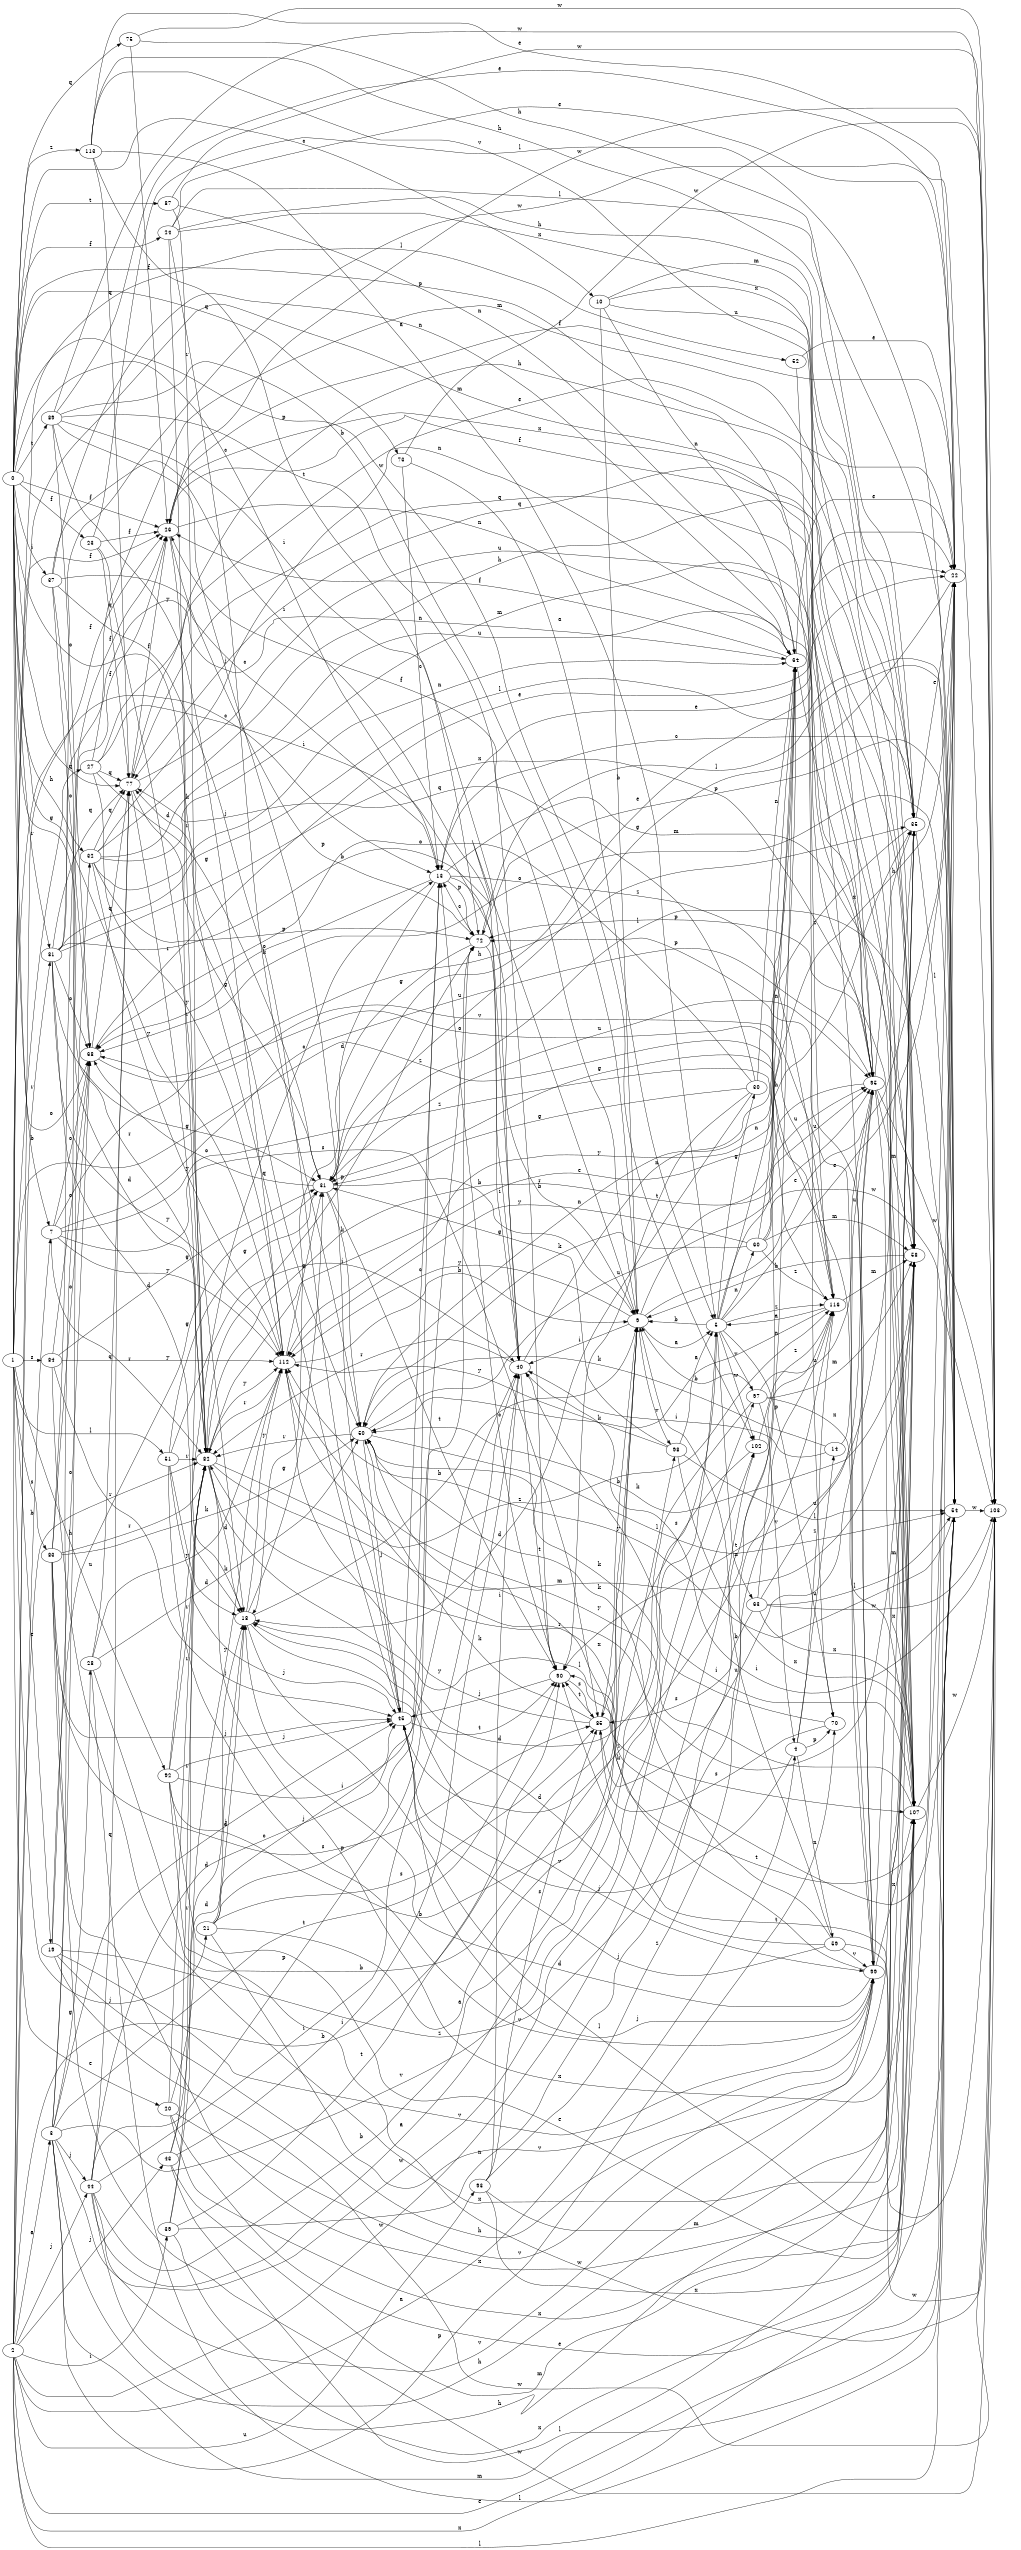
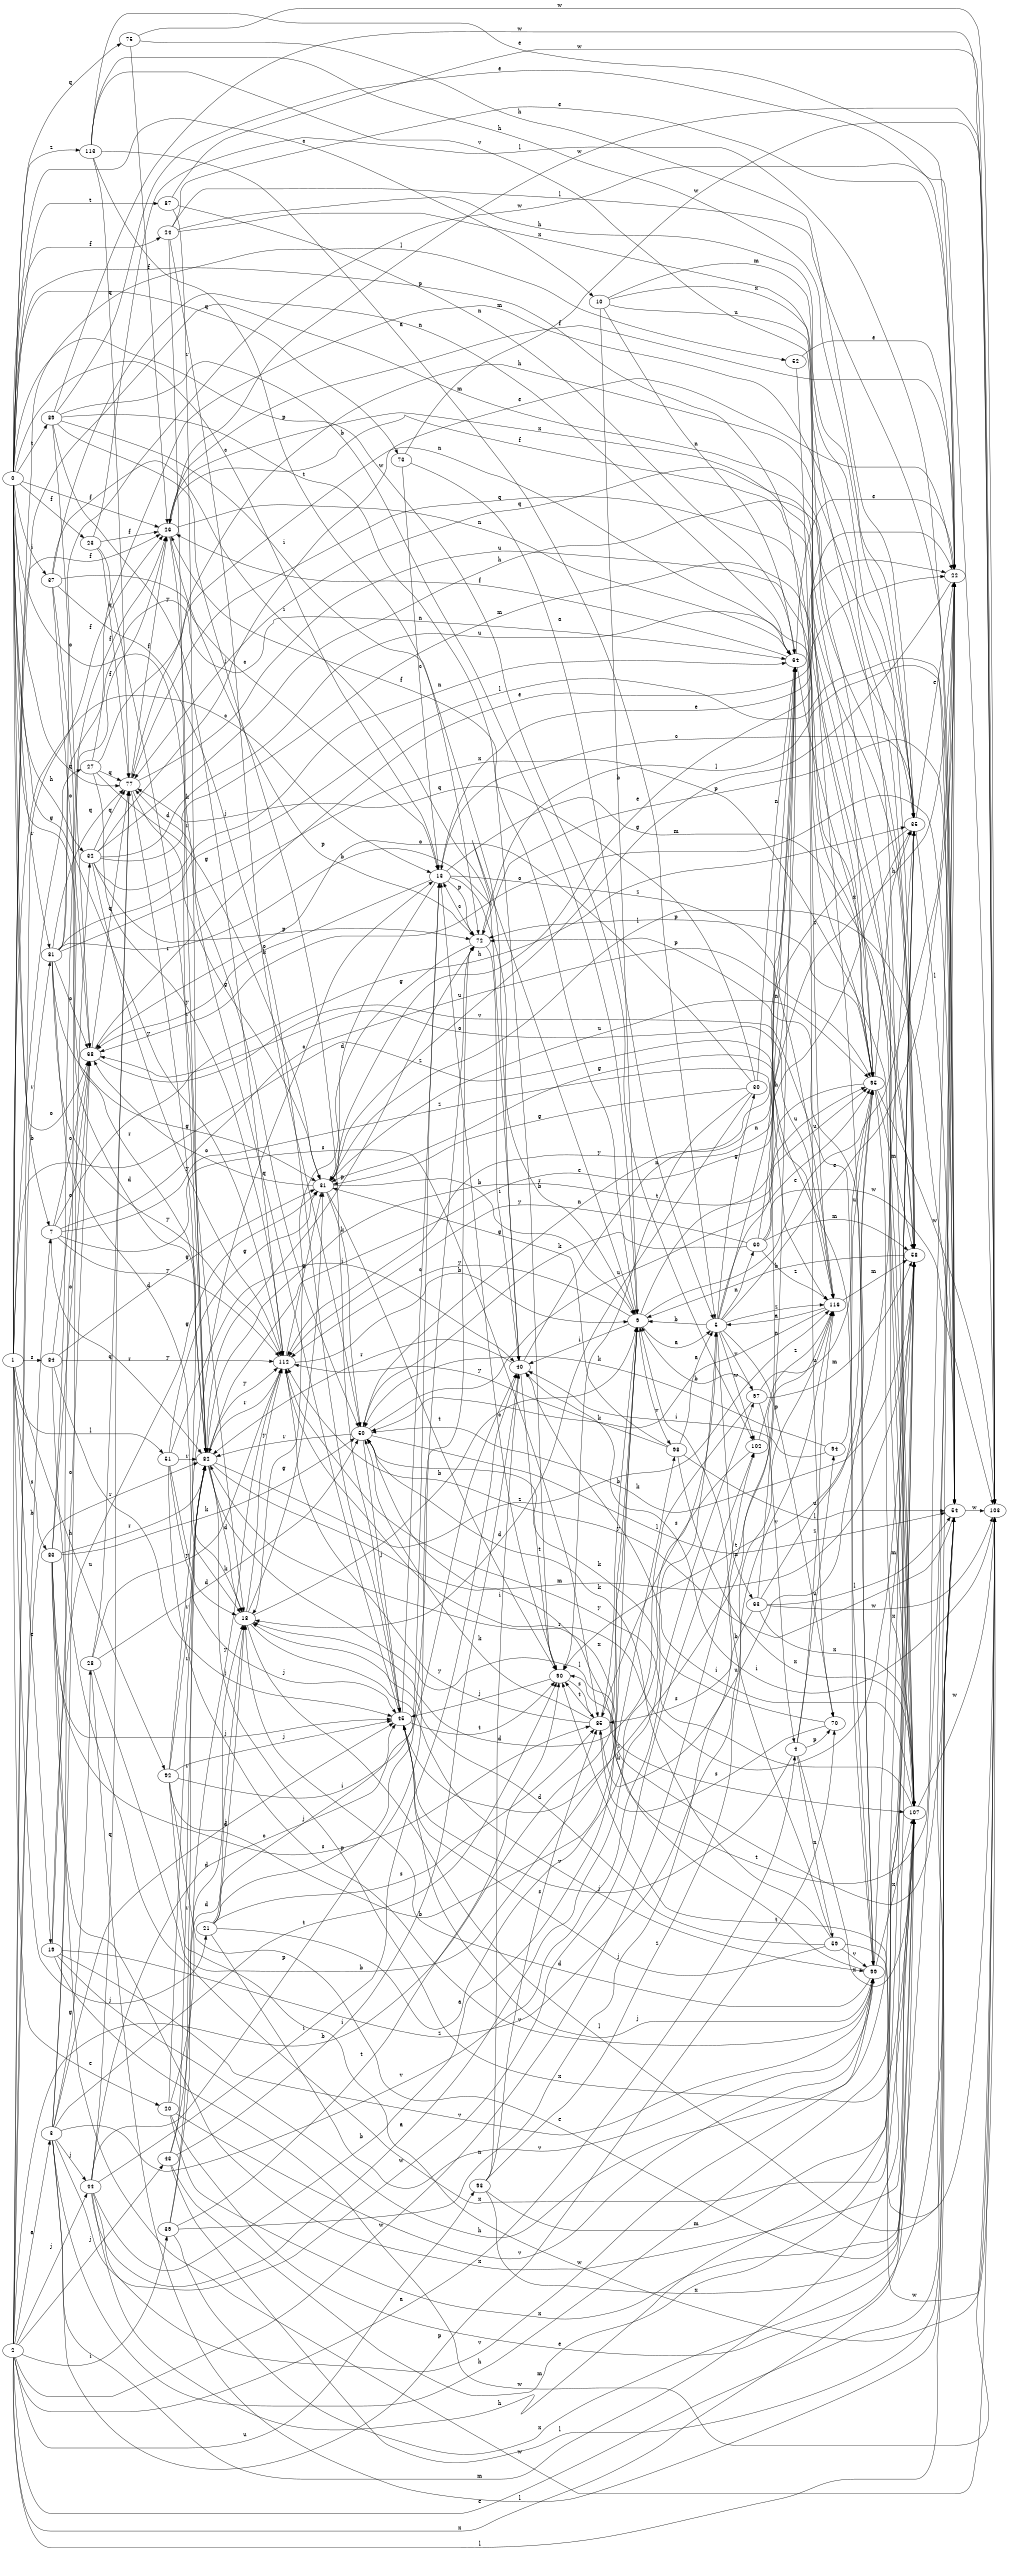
edge "27" -> "40": removed, label "i"
node "14": label "14" -> "94"
edge "97" -> "107": now "4" -> "107"
